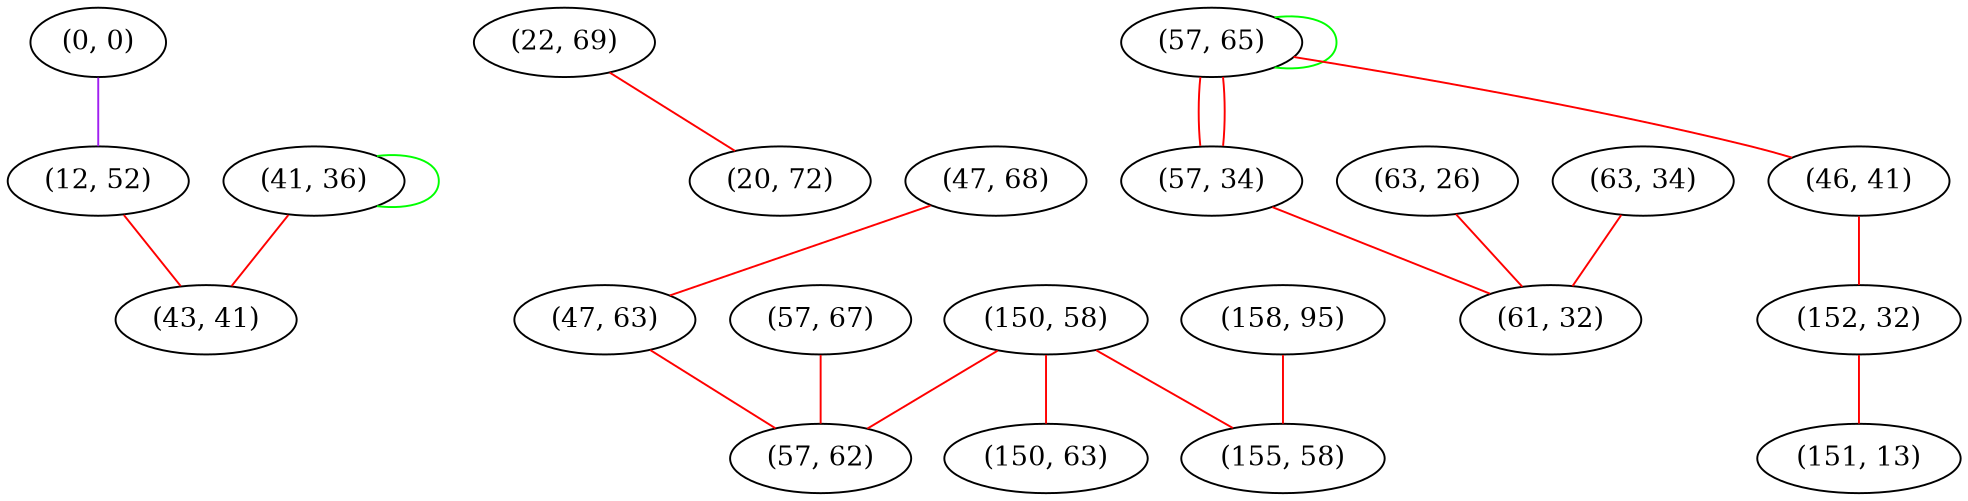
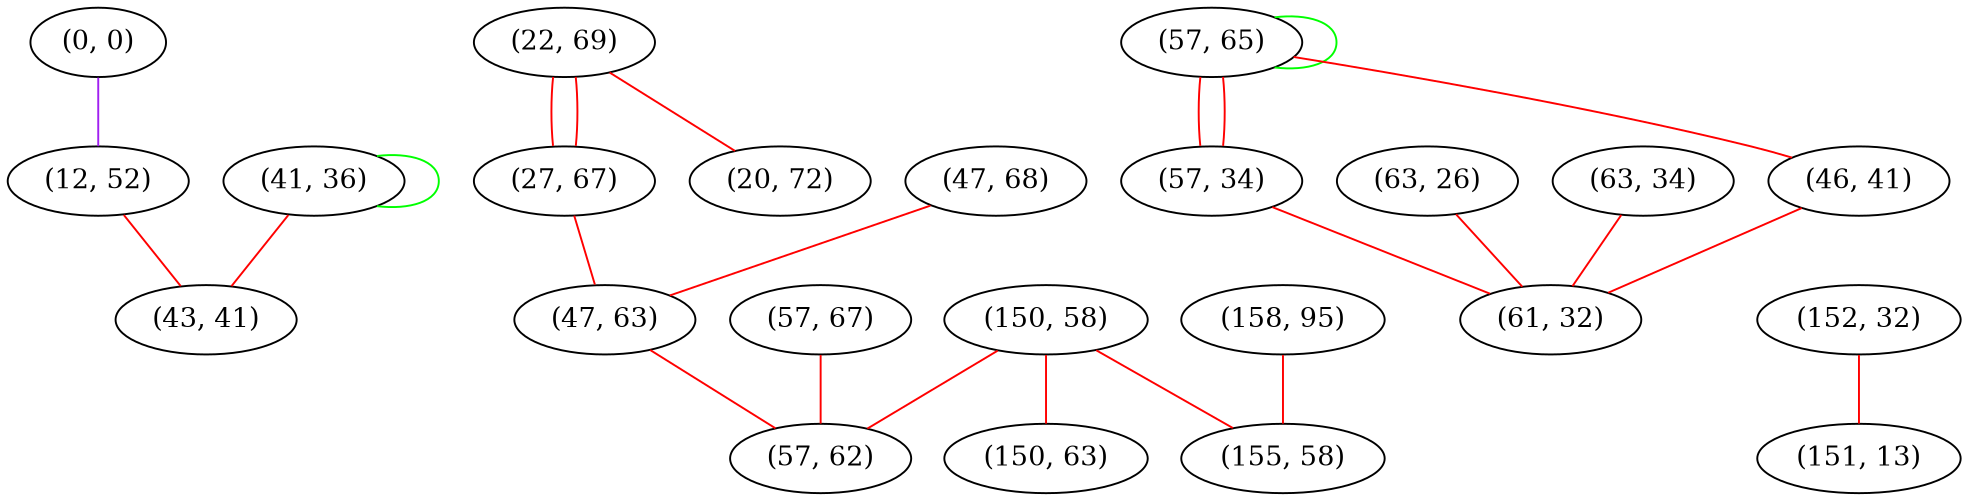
node "(27, 67)": added
edge "(46, 41)" -- "(152, 32)": now "(46, 41)" -- "(61, 32)"
